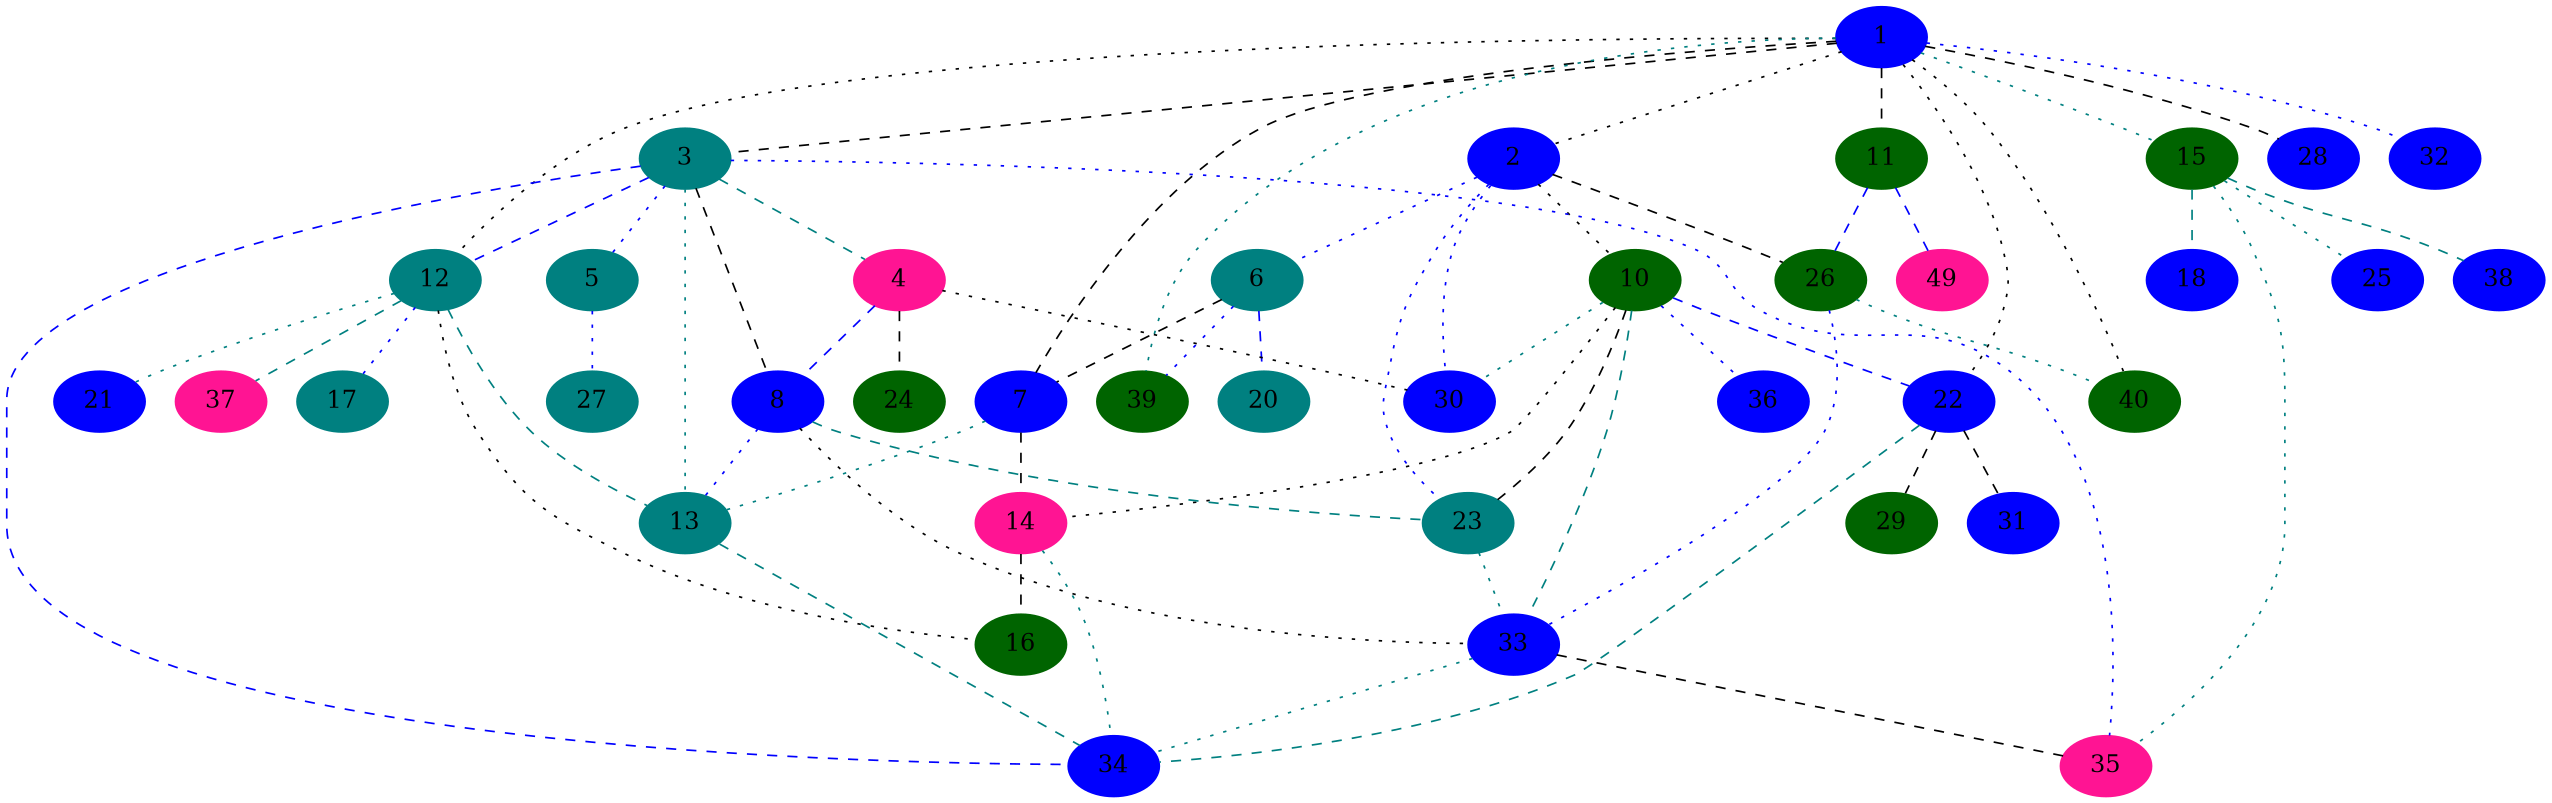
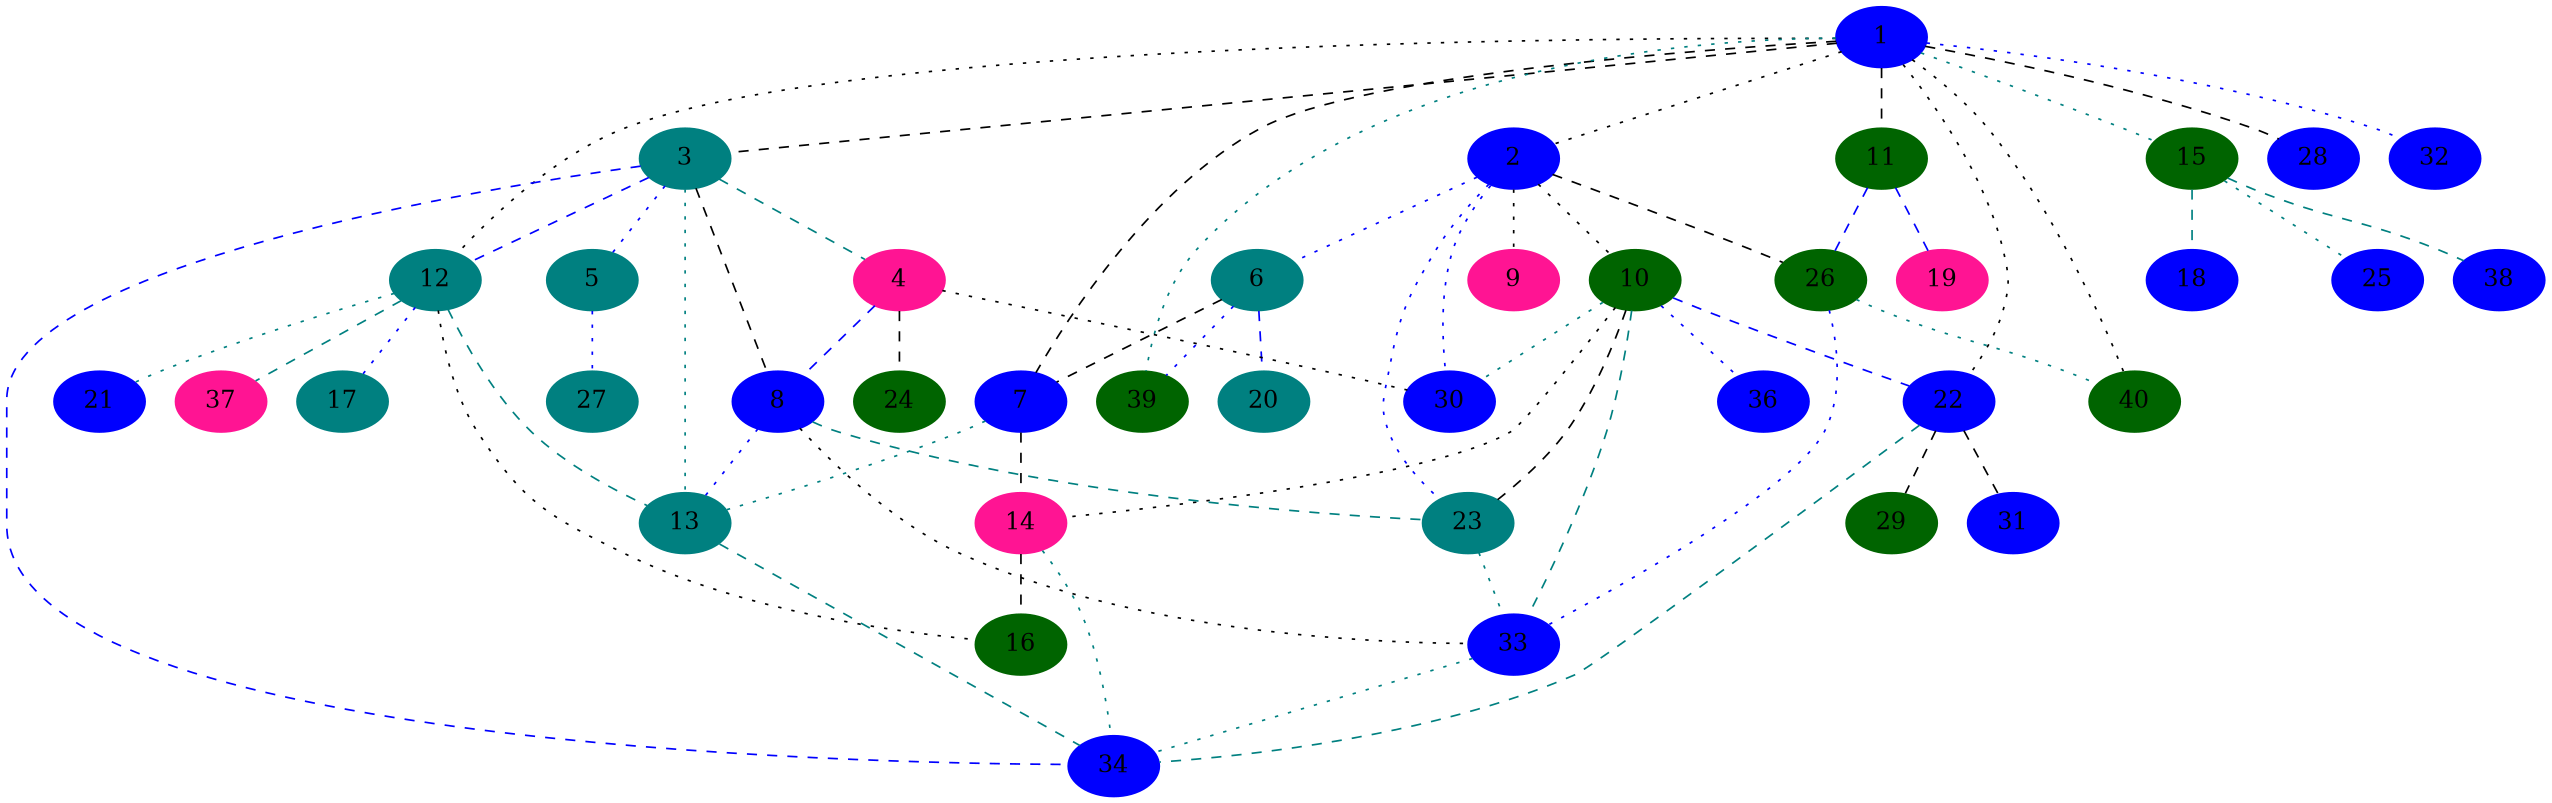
node "9": added
node "49": label "49" -> "19"
node "35": removed
